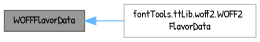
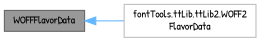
node "fontTools.ttLib.woff2.WOFF2 FlavorData": label "fontTools.ttLib.woff2.WOFF2 FlavorData" -> "fontTools.ttLib.ttLib2.WOFF2 FlavorData"
